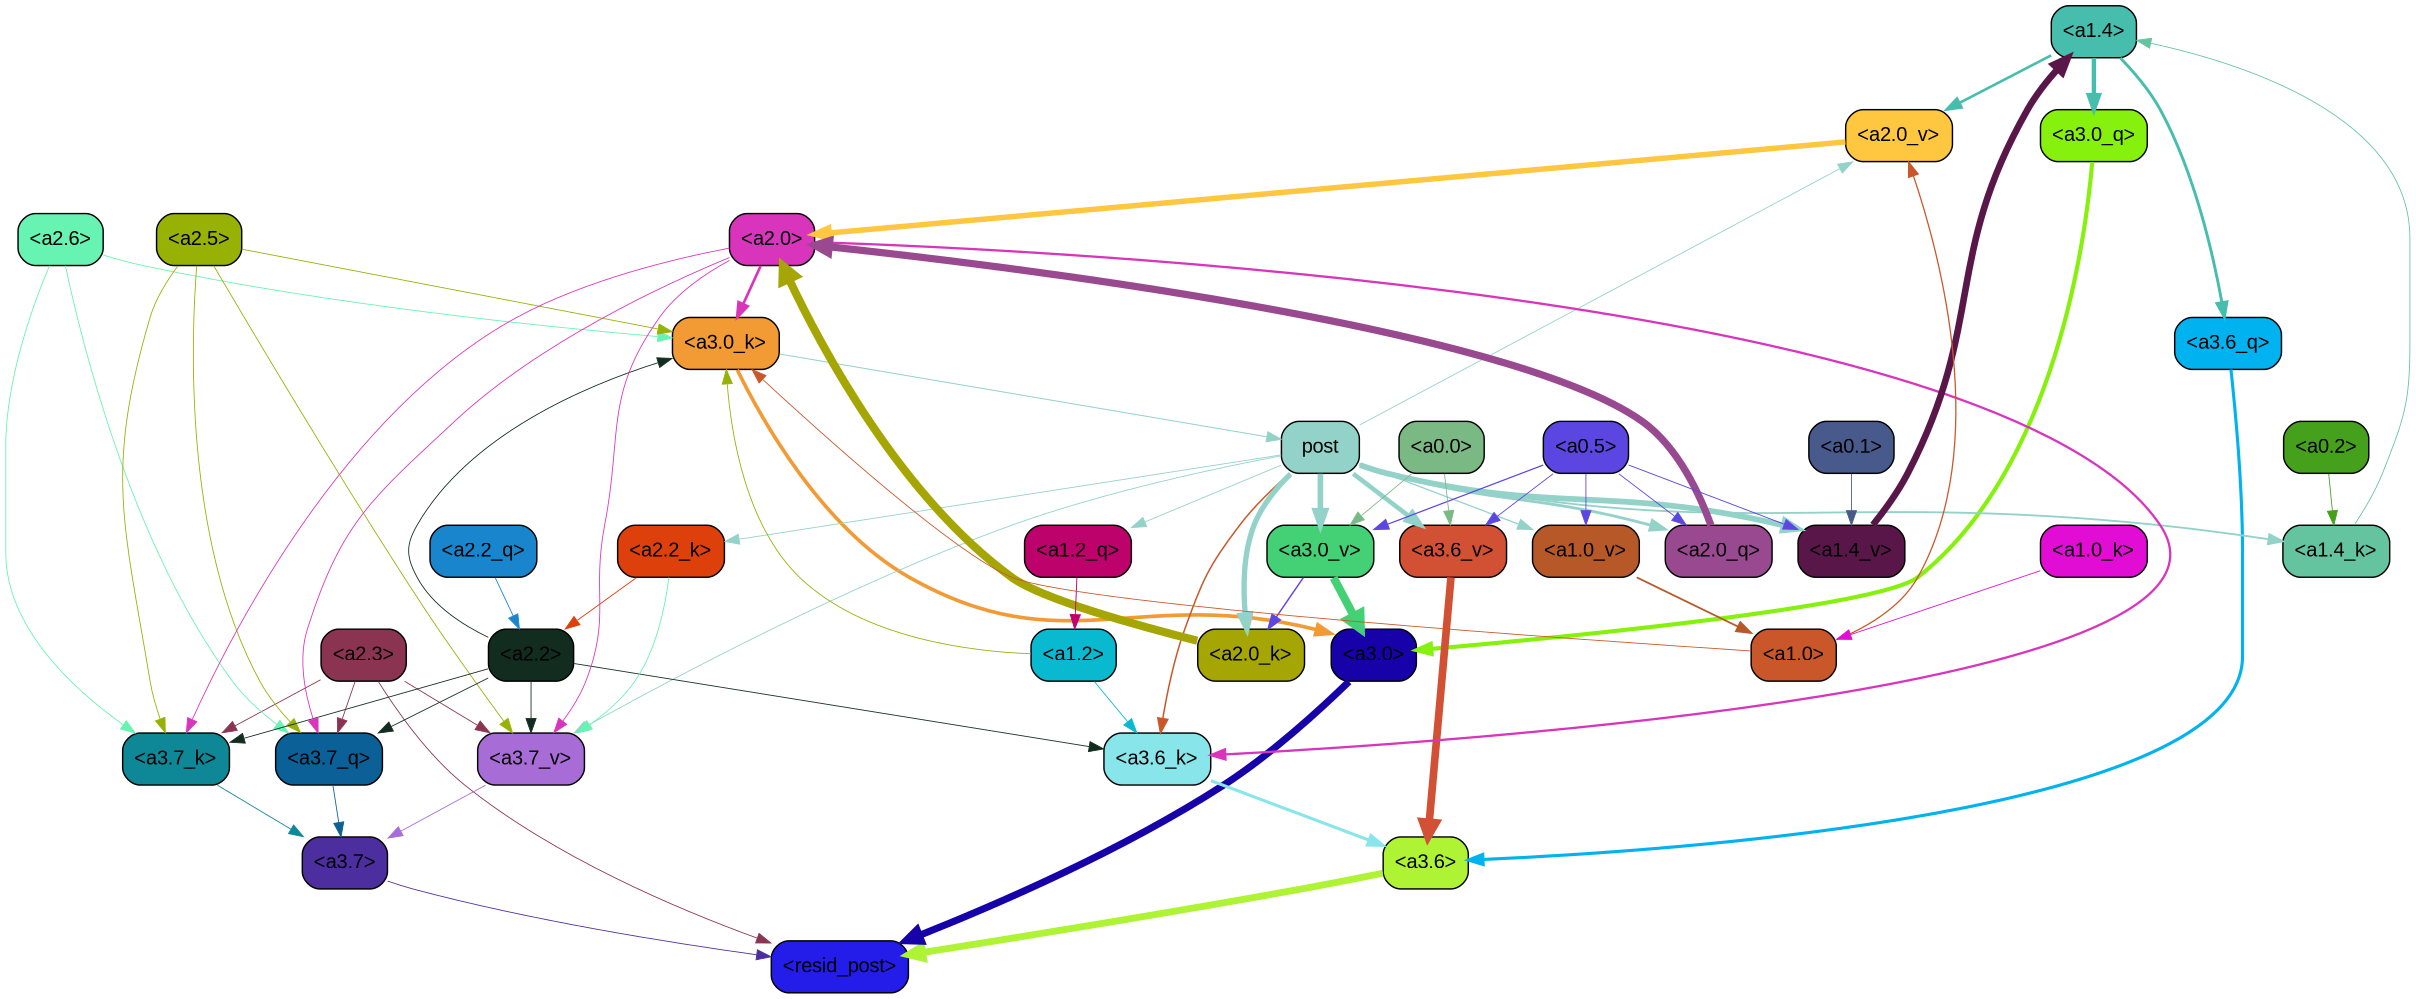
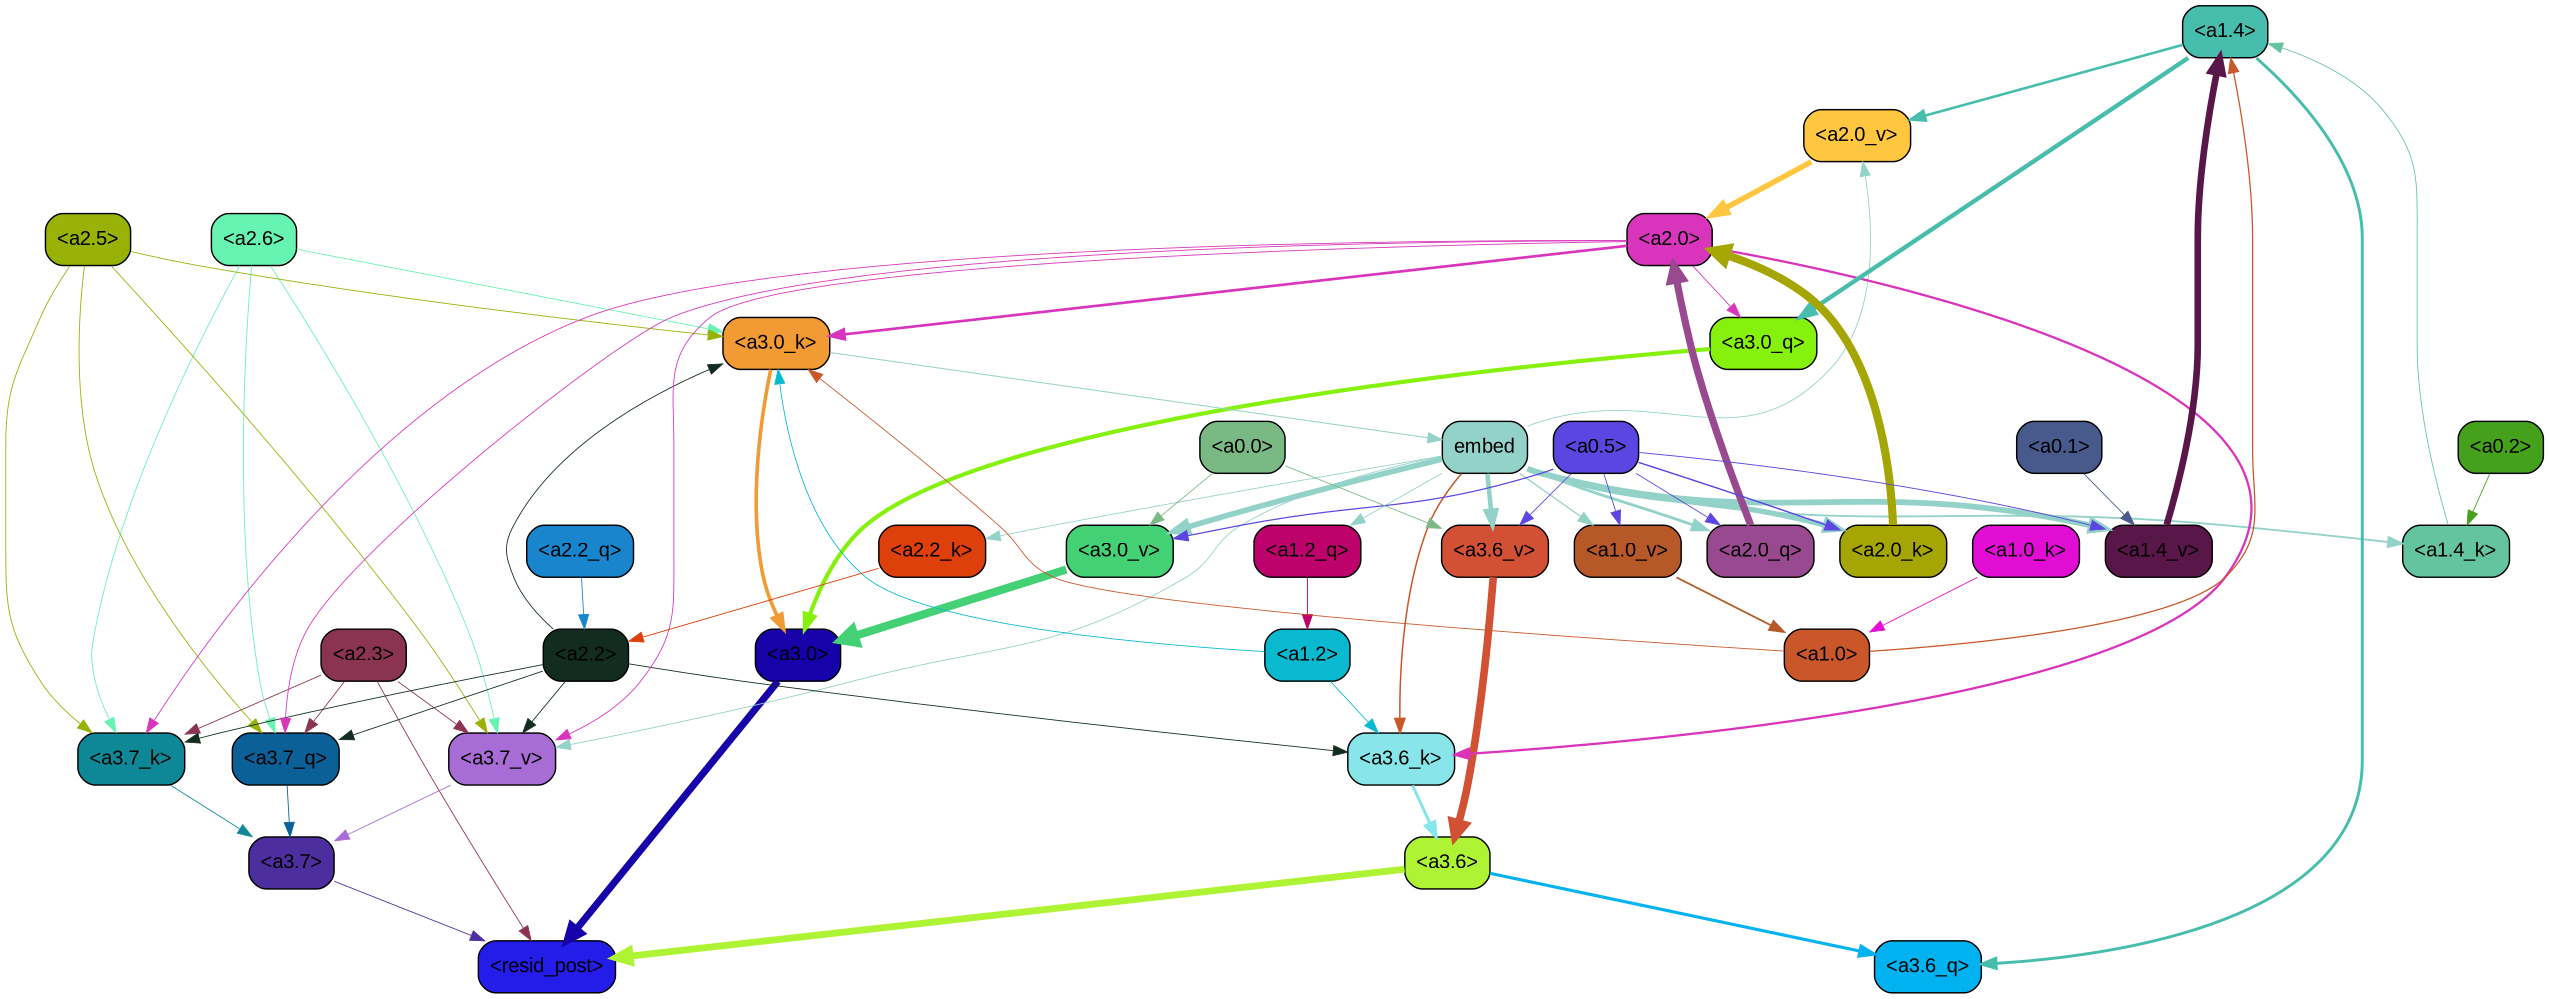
edge "<a2.0>" -> "<a3.0_q>": added
edge "<a1.0>" -> "<a2.0_v>": now "<a1.0>" -> "<a1.4>"
node "post": label "post" -> "embed"
edge "<a1.2>" -> "<a3.0_k>": color #97b105 -> #09b9d0
edge "<a3.0_v>" -> "<a2.0_k>": now "<a0.5>" -> "<a2.0_k>"
edge "<a2.2_k>" -> "<a3.7_v>": now "<a2.6>" -> "<a3.7_v>"
edge "<a3.6_q>" -> "<a3.6>": reversed
